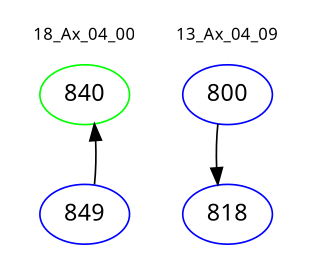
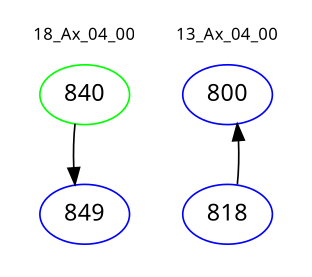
cluster "13_Ax_04_09": label "13_Ax_04_09" -> "13_Ax_04_00"
edge "800" -> "818": reversed
edge "849" -> "840": reversed
